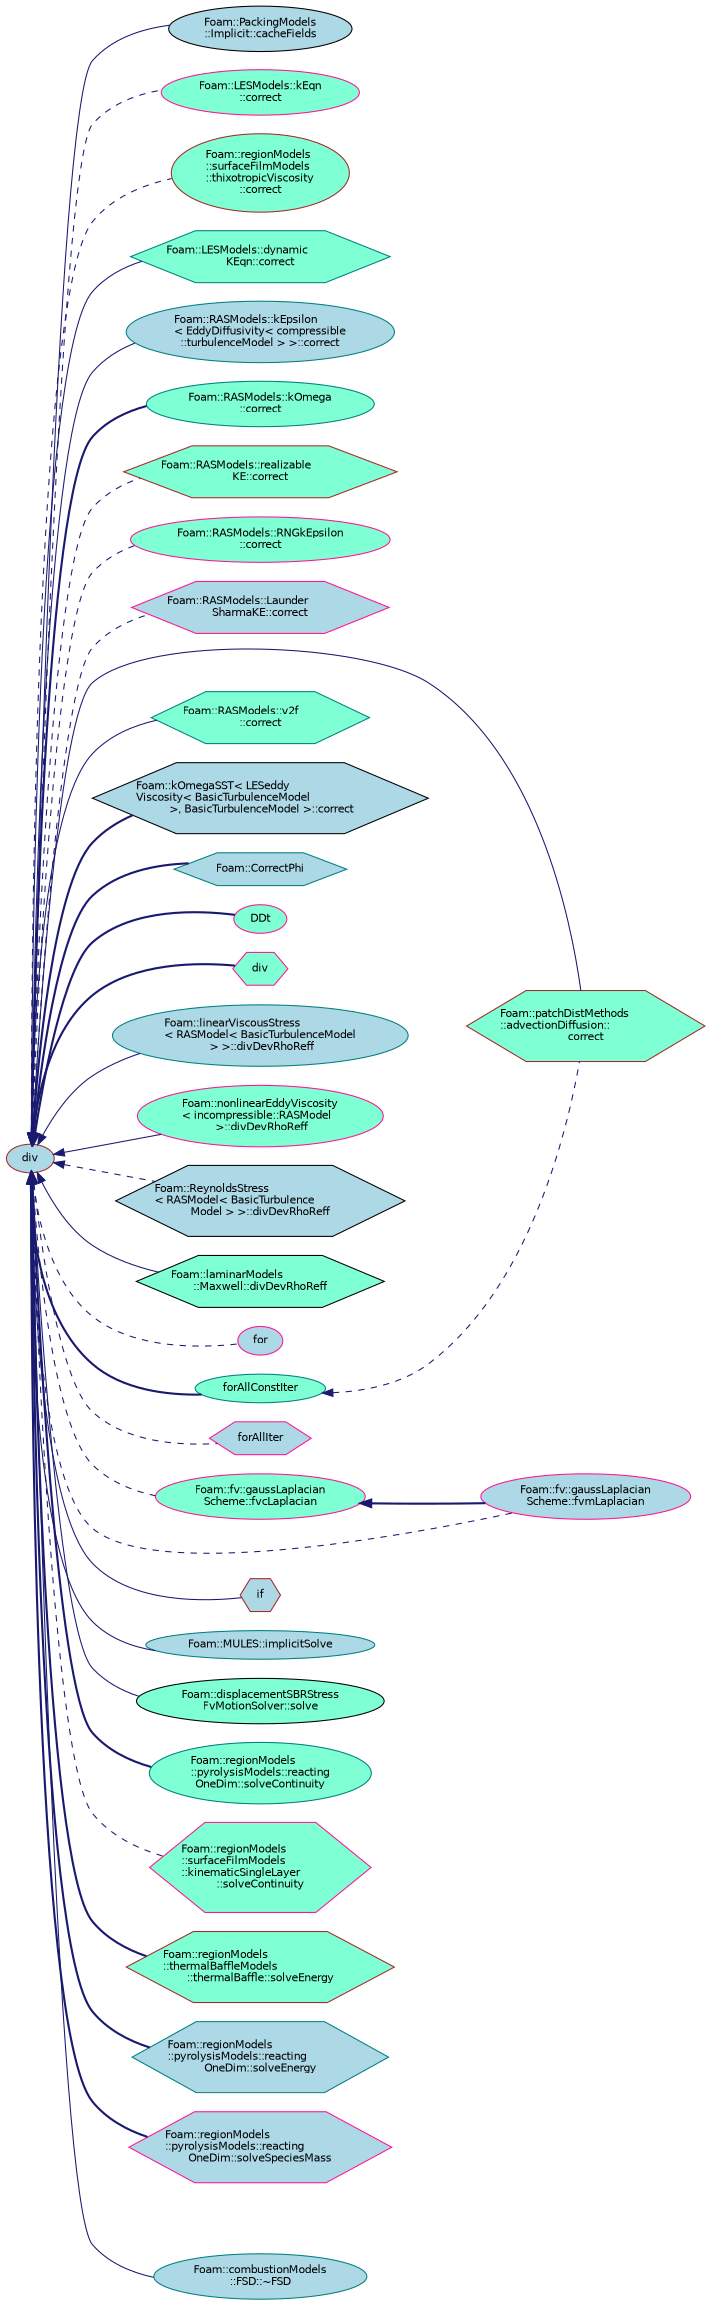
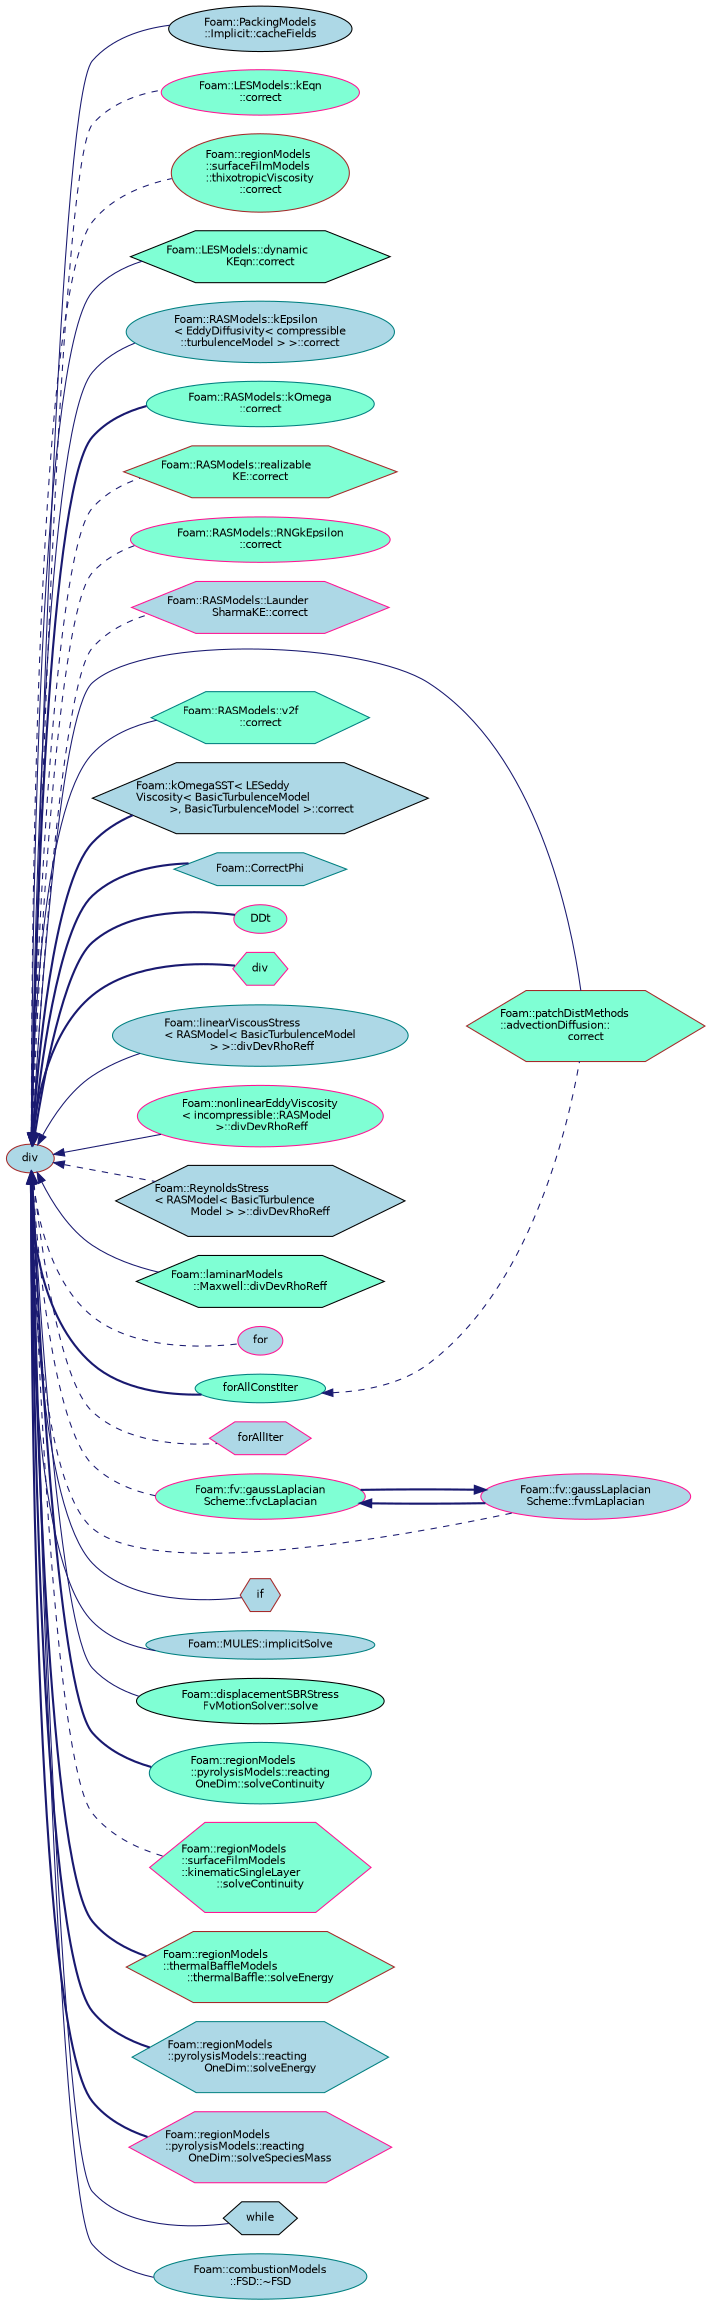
node "Foam::LESModels::dynamic KEqn::correct": color teal -> black
edge "Foam::fv::gaussLaplacian Scheme::fvcLaplacian" -> "Foam::fv::gaussLaplacian Scheme::fvmLaplacian": added
node "while": added
